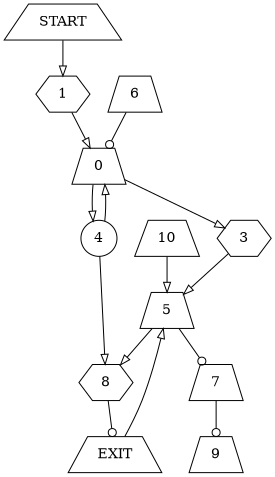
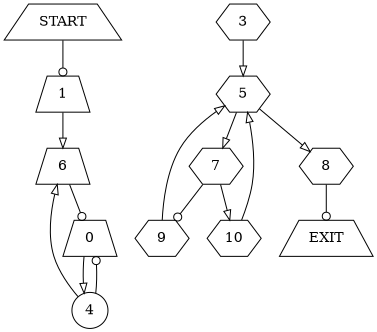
edge "START" -> "1": arrowhead onormal -> odot
node "1": shape hexagon -> trapezium
edge "1" -> "0": now "1" -> "6"
edge "7" -> "10": added
edge "0" -> "3": removed
edge "4" -> "0": arrowhead onormal -> odot
node "10": shape trapezium -> hexagon
edge "4" -> "8": now "4" -> "6"
node "5": shape trapezium -> hexagon
edge "5" -> "7": arrowhead odot -> onormal
node "7": shape trapezium -> hexagon
edge "EXIT" -> "5": now "9" -> "5"
node "9": shape trapezium -> hexagon
